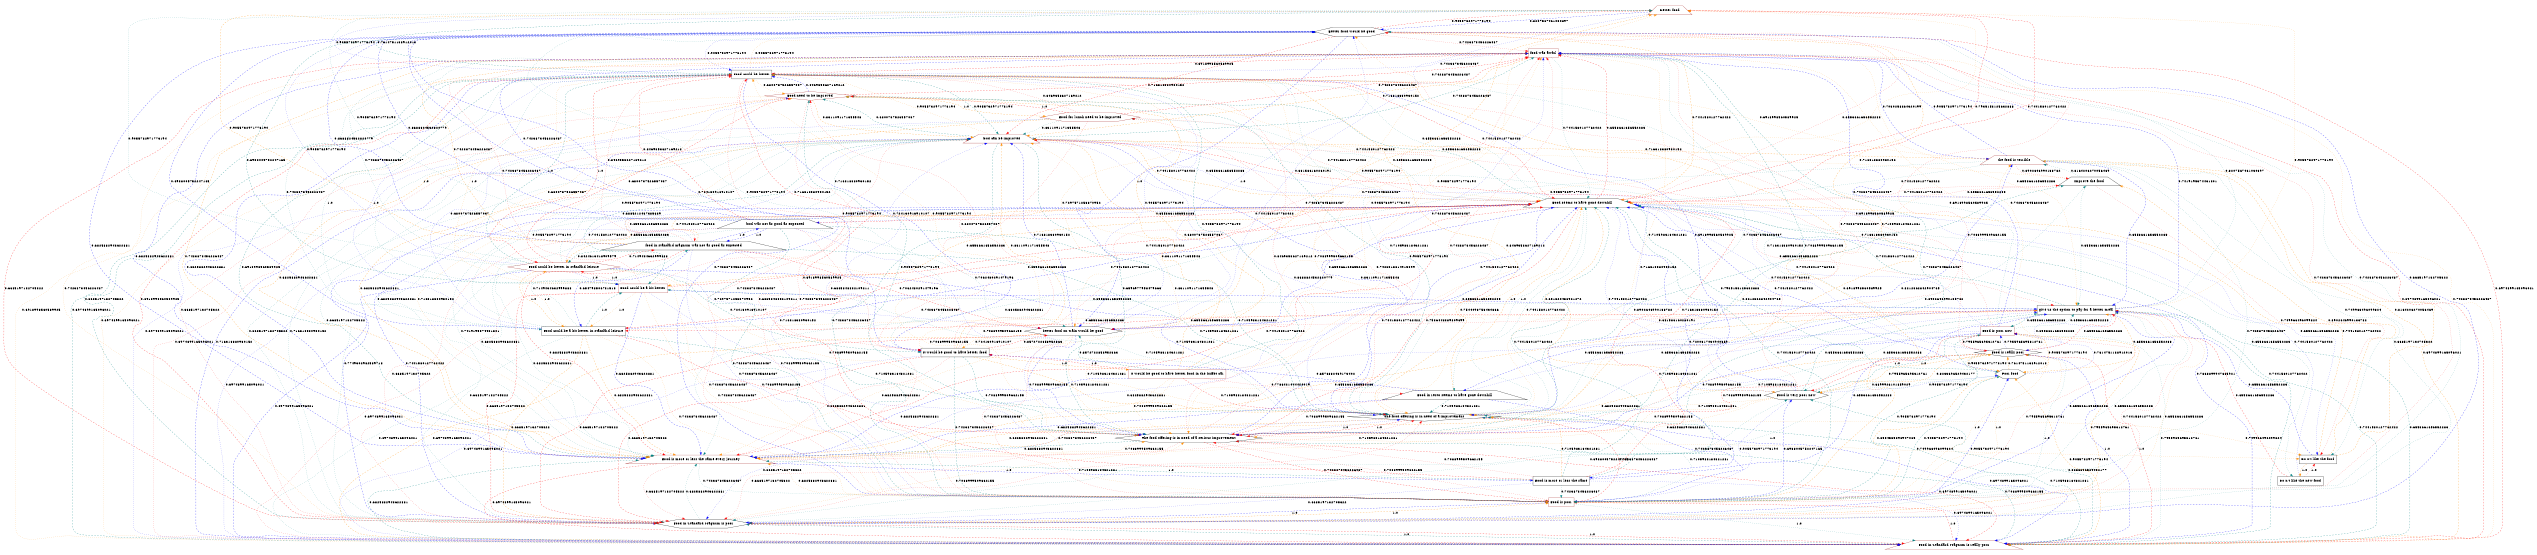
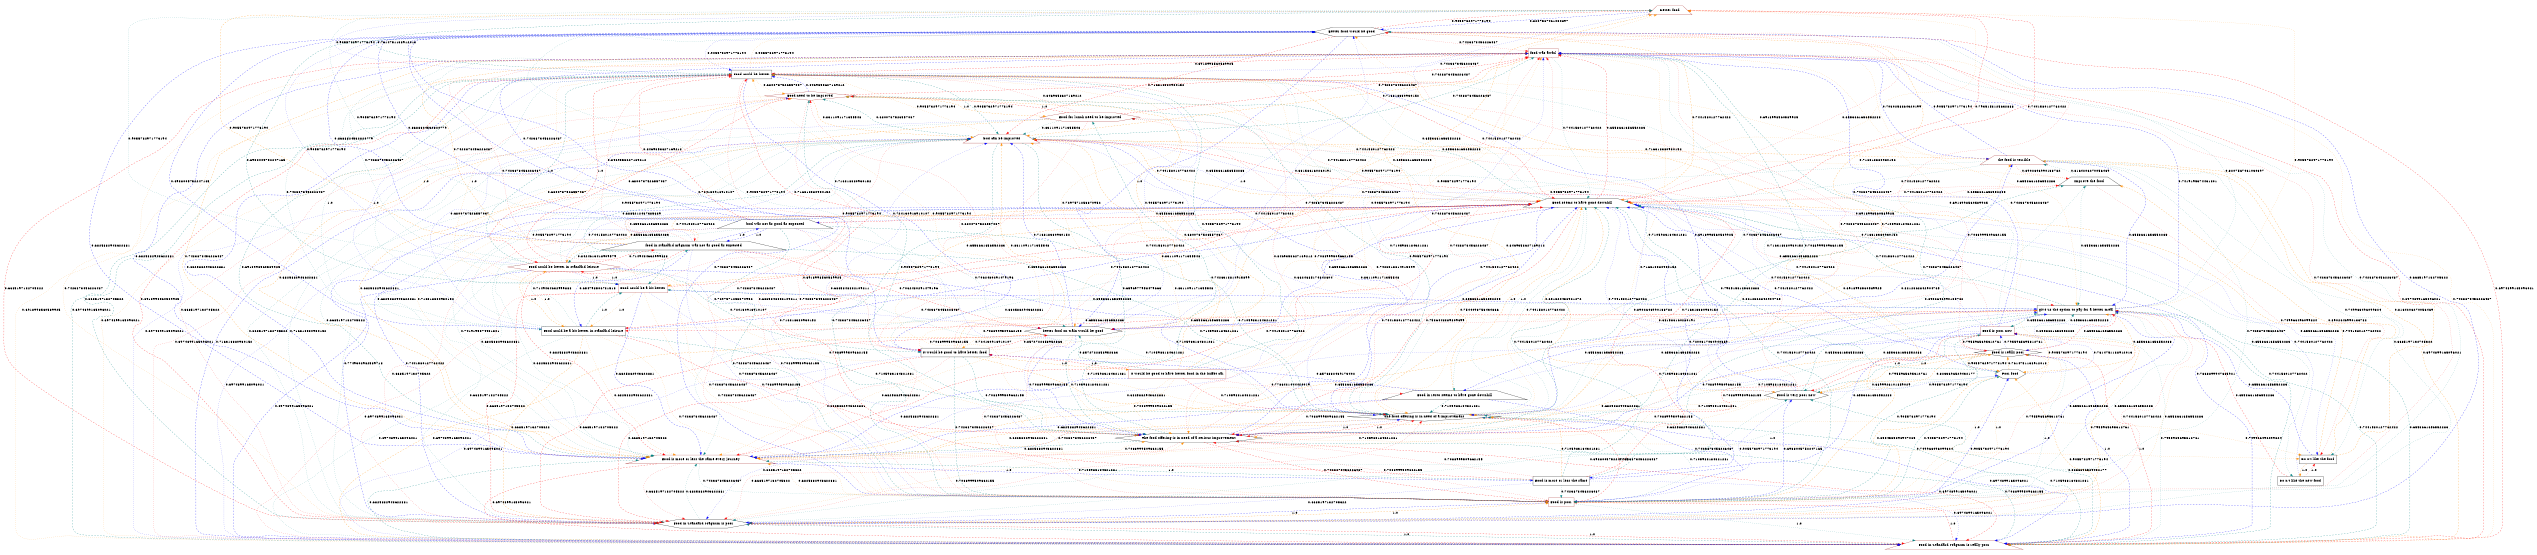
edge "food can be improved" -> "The food offering is in need of a improvement": label "0.8688824532820779" -> "0.6624685174842604"
edge "The food offering is in need of a serious improvement" -> "Food for lunch need to be improved": added, label "0.7426313814915899"
edge "Food could be a bit better in standard leisure" -> "Food is more or less the same every journey": style dashed -> dotted
